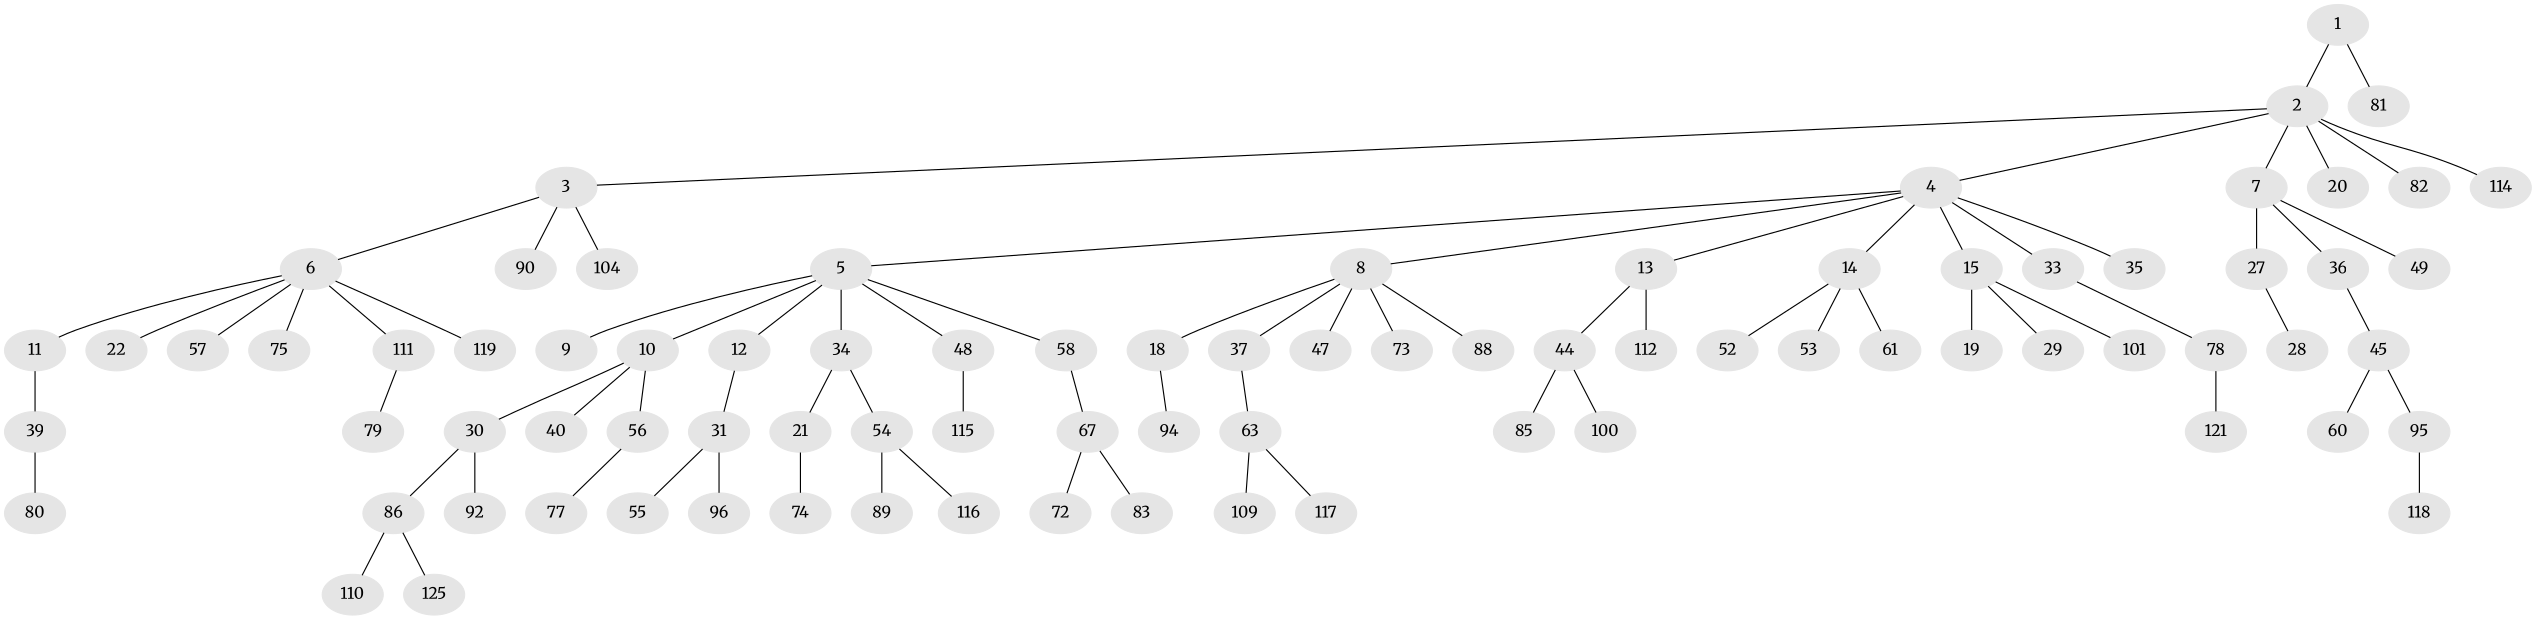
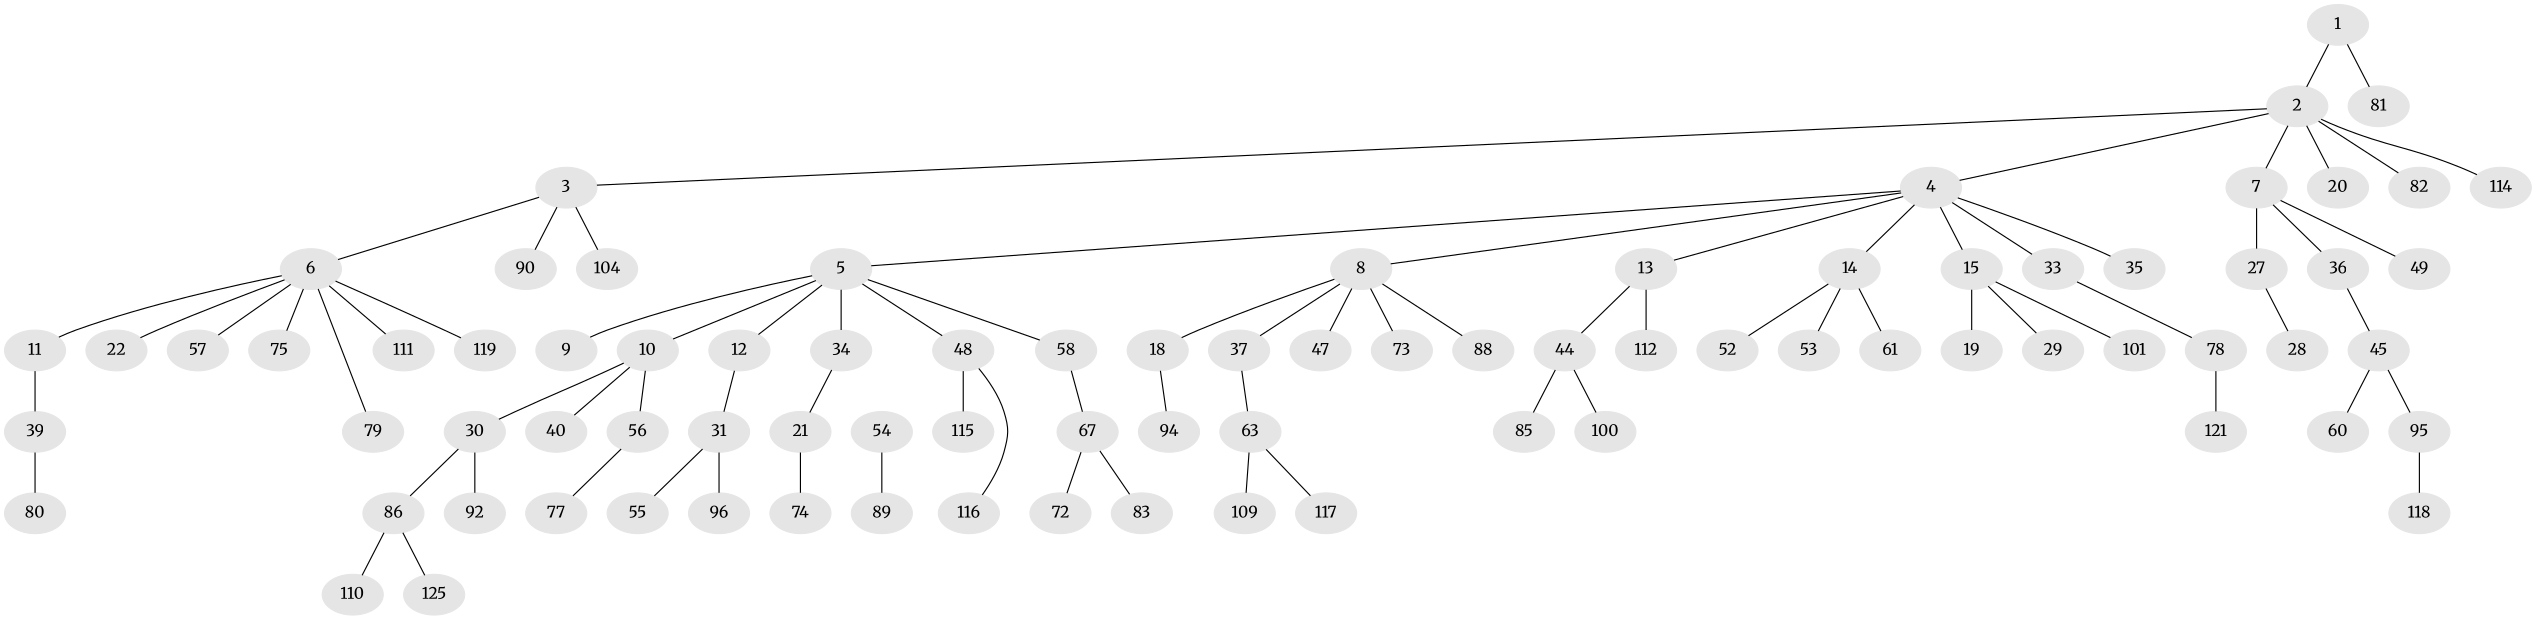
edge "111" -- "79": now "6" -- "79"
edge "34" -- "54": removed
edge "54" -- "116": now "48" -- "116"
